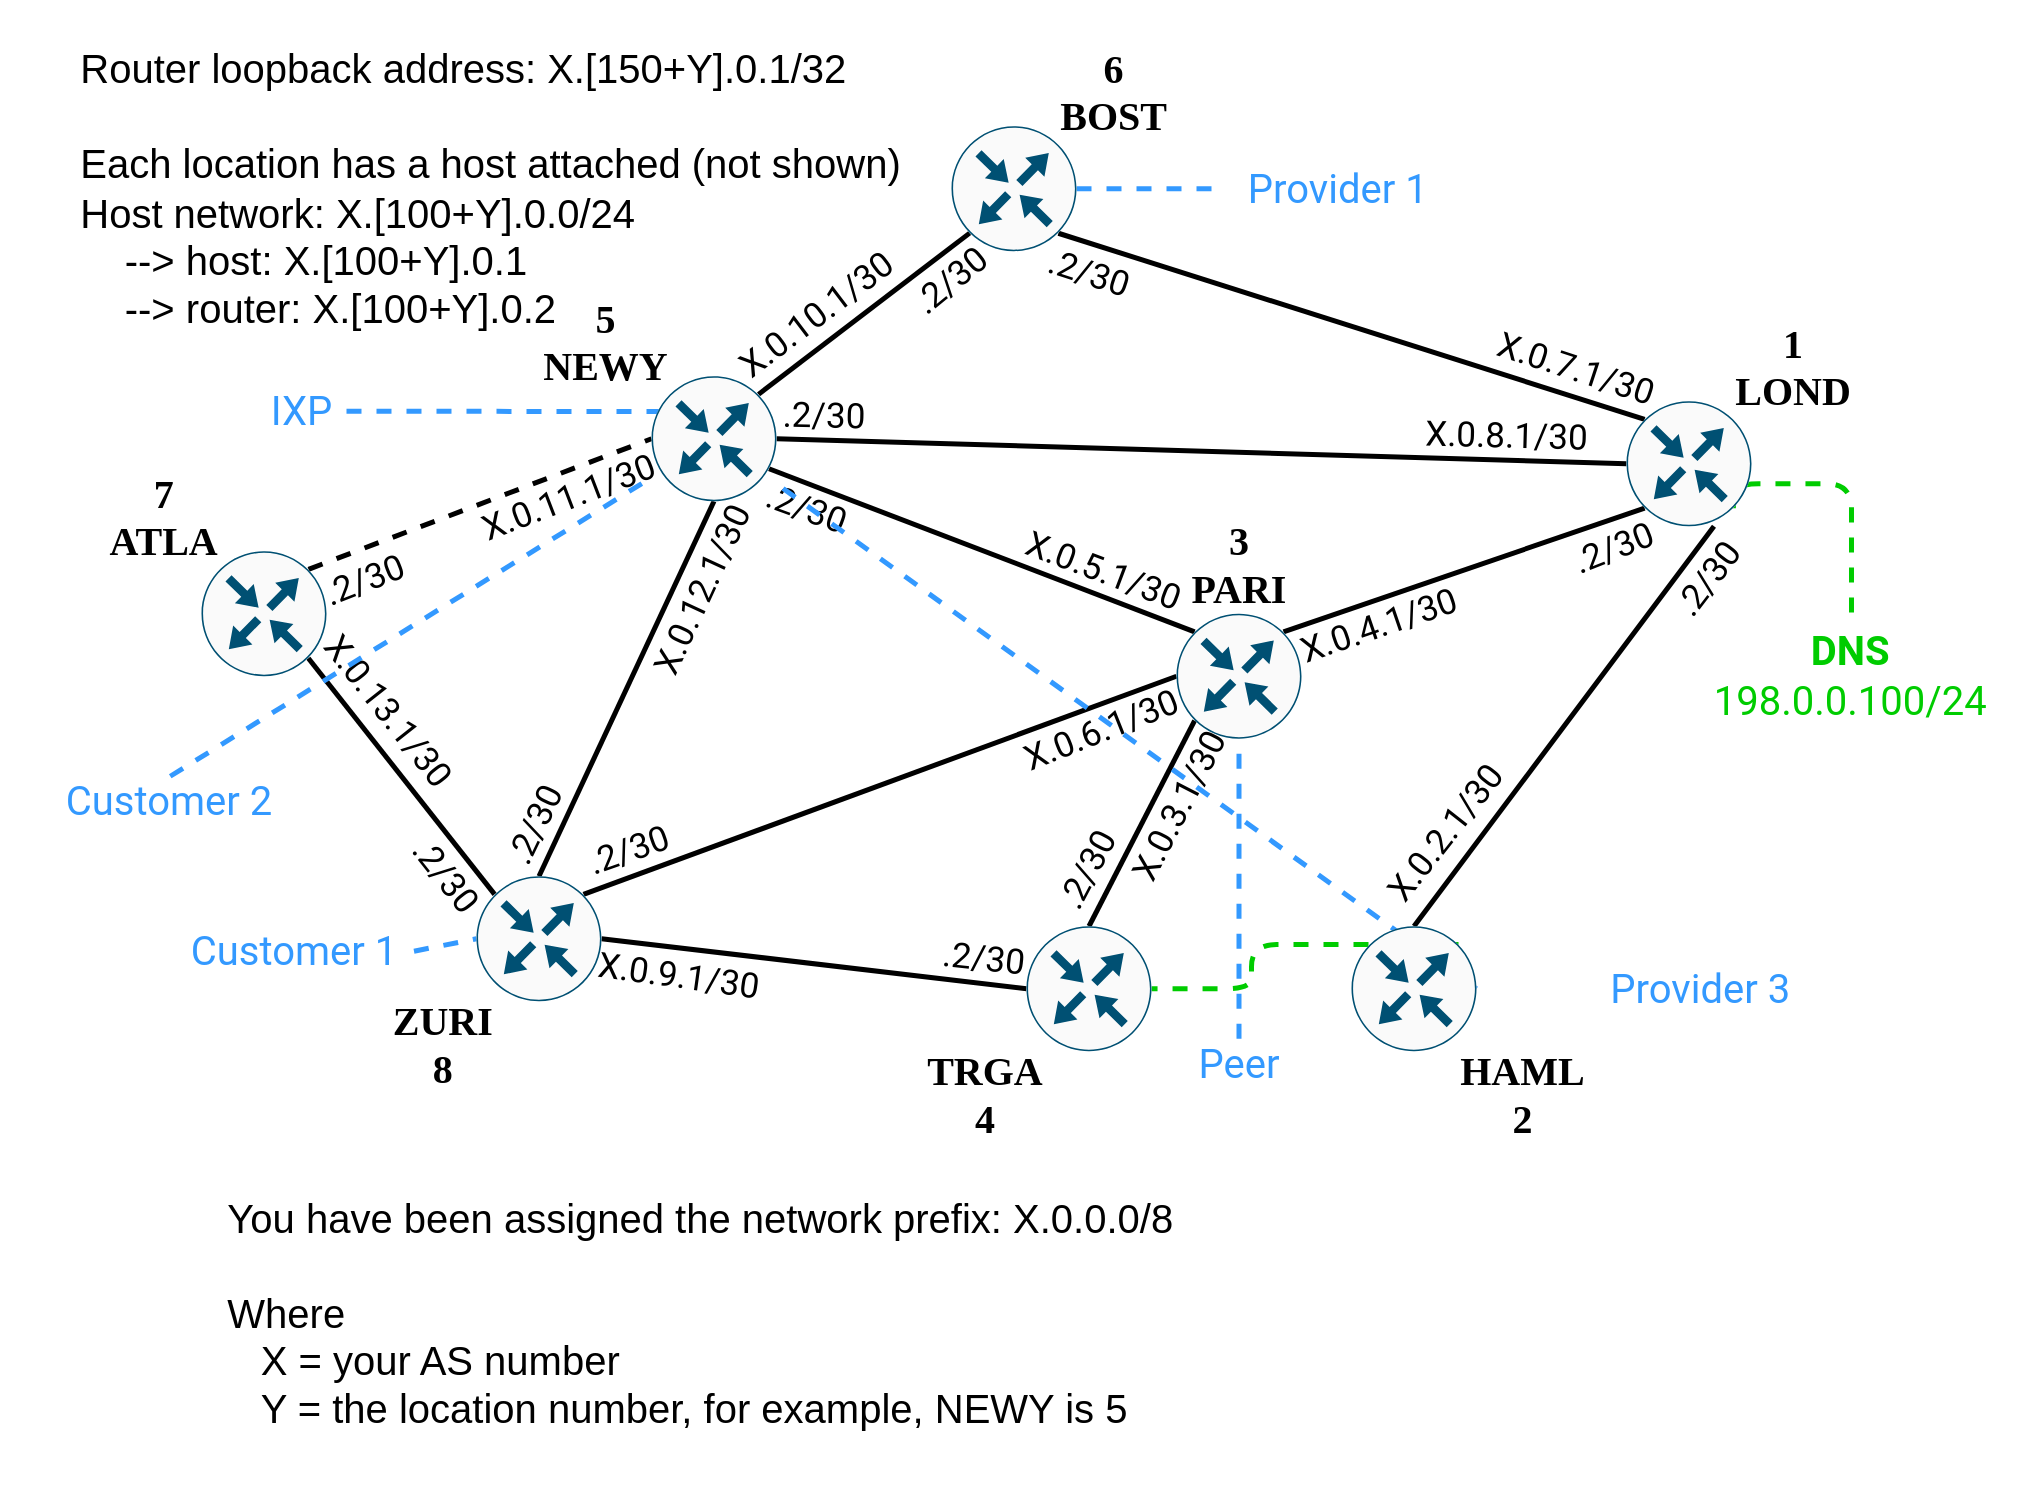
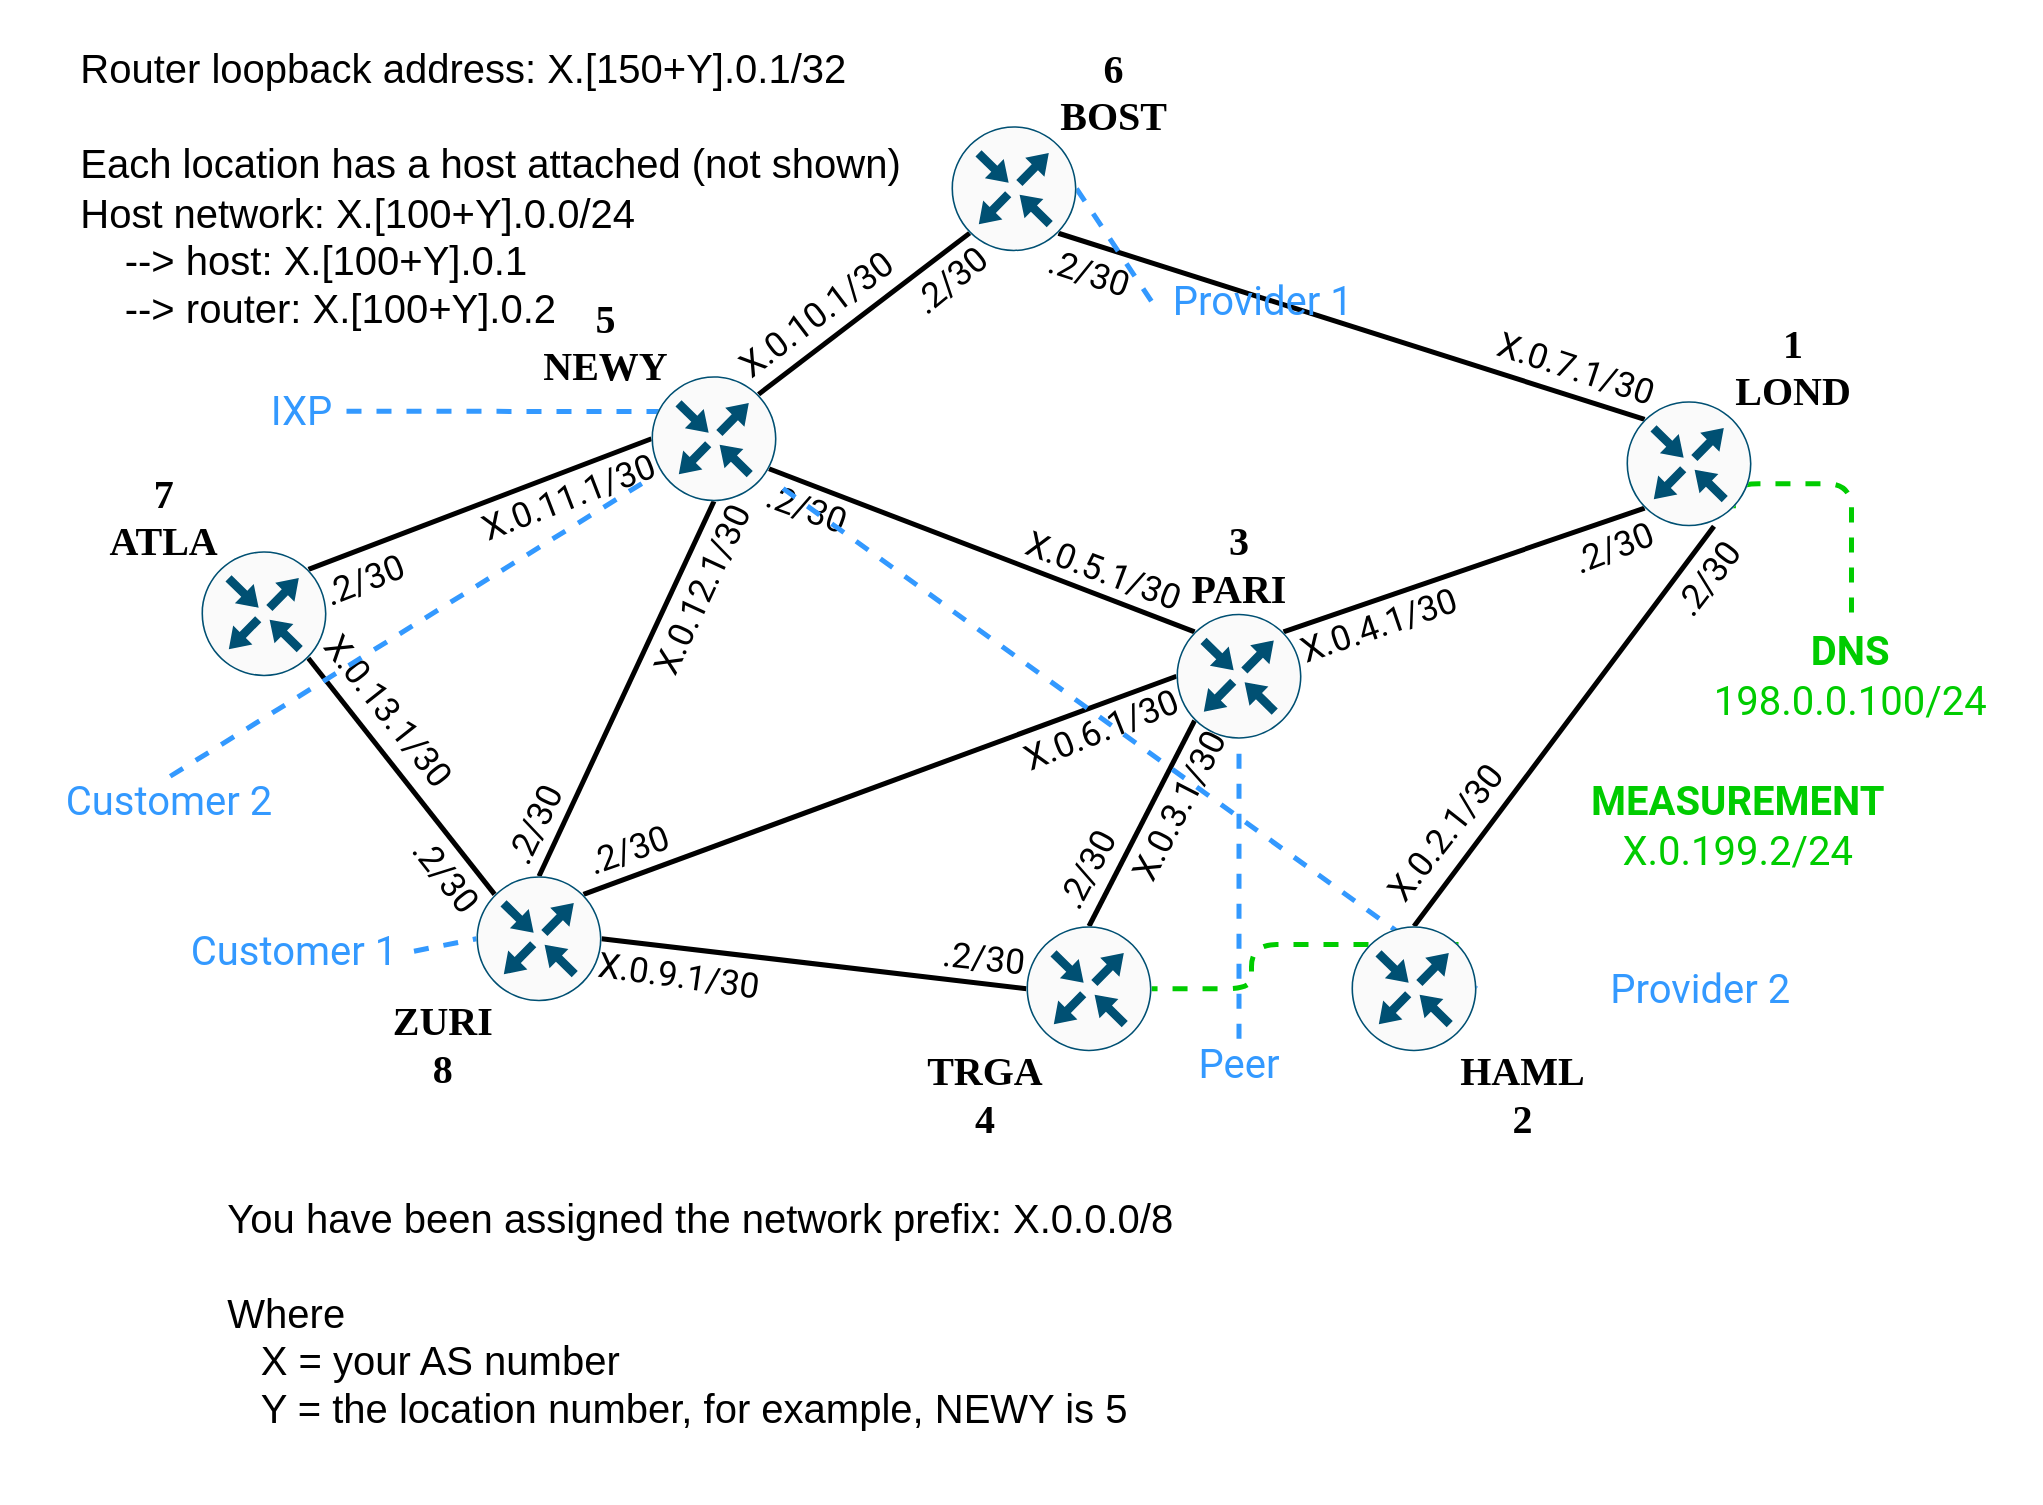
node "Provider 1": moved (1339, 189) -> (1264, 301)
edge "5 NEWY" -- "1 LOND": removed, labels ".2/30", "X.0.8.1/30"
edge "5 NEWY" -- "7 ATLA": style dashed -> solid
node "MEASUREMENT X.0.199.2/24": added
node "Provider 3": label "Provider 3" -> "Provider 2"
